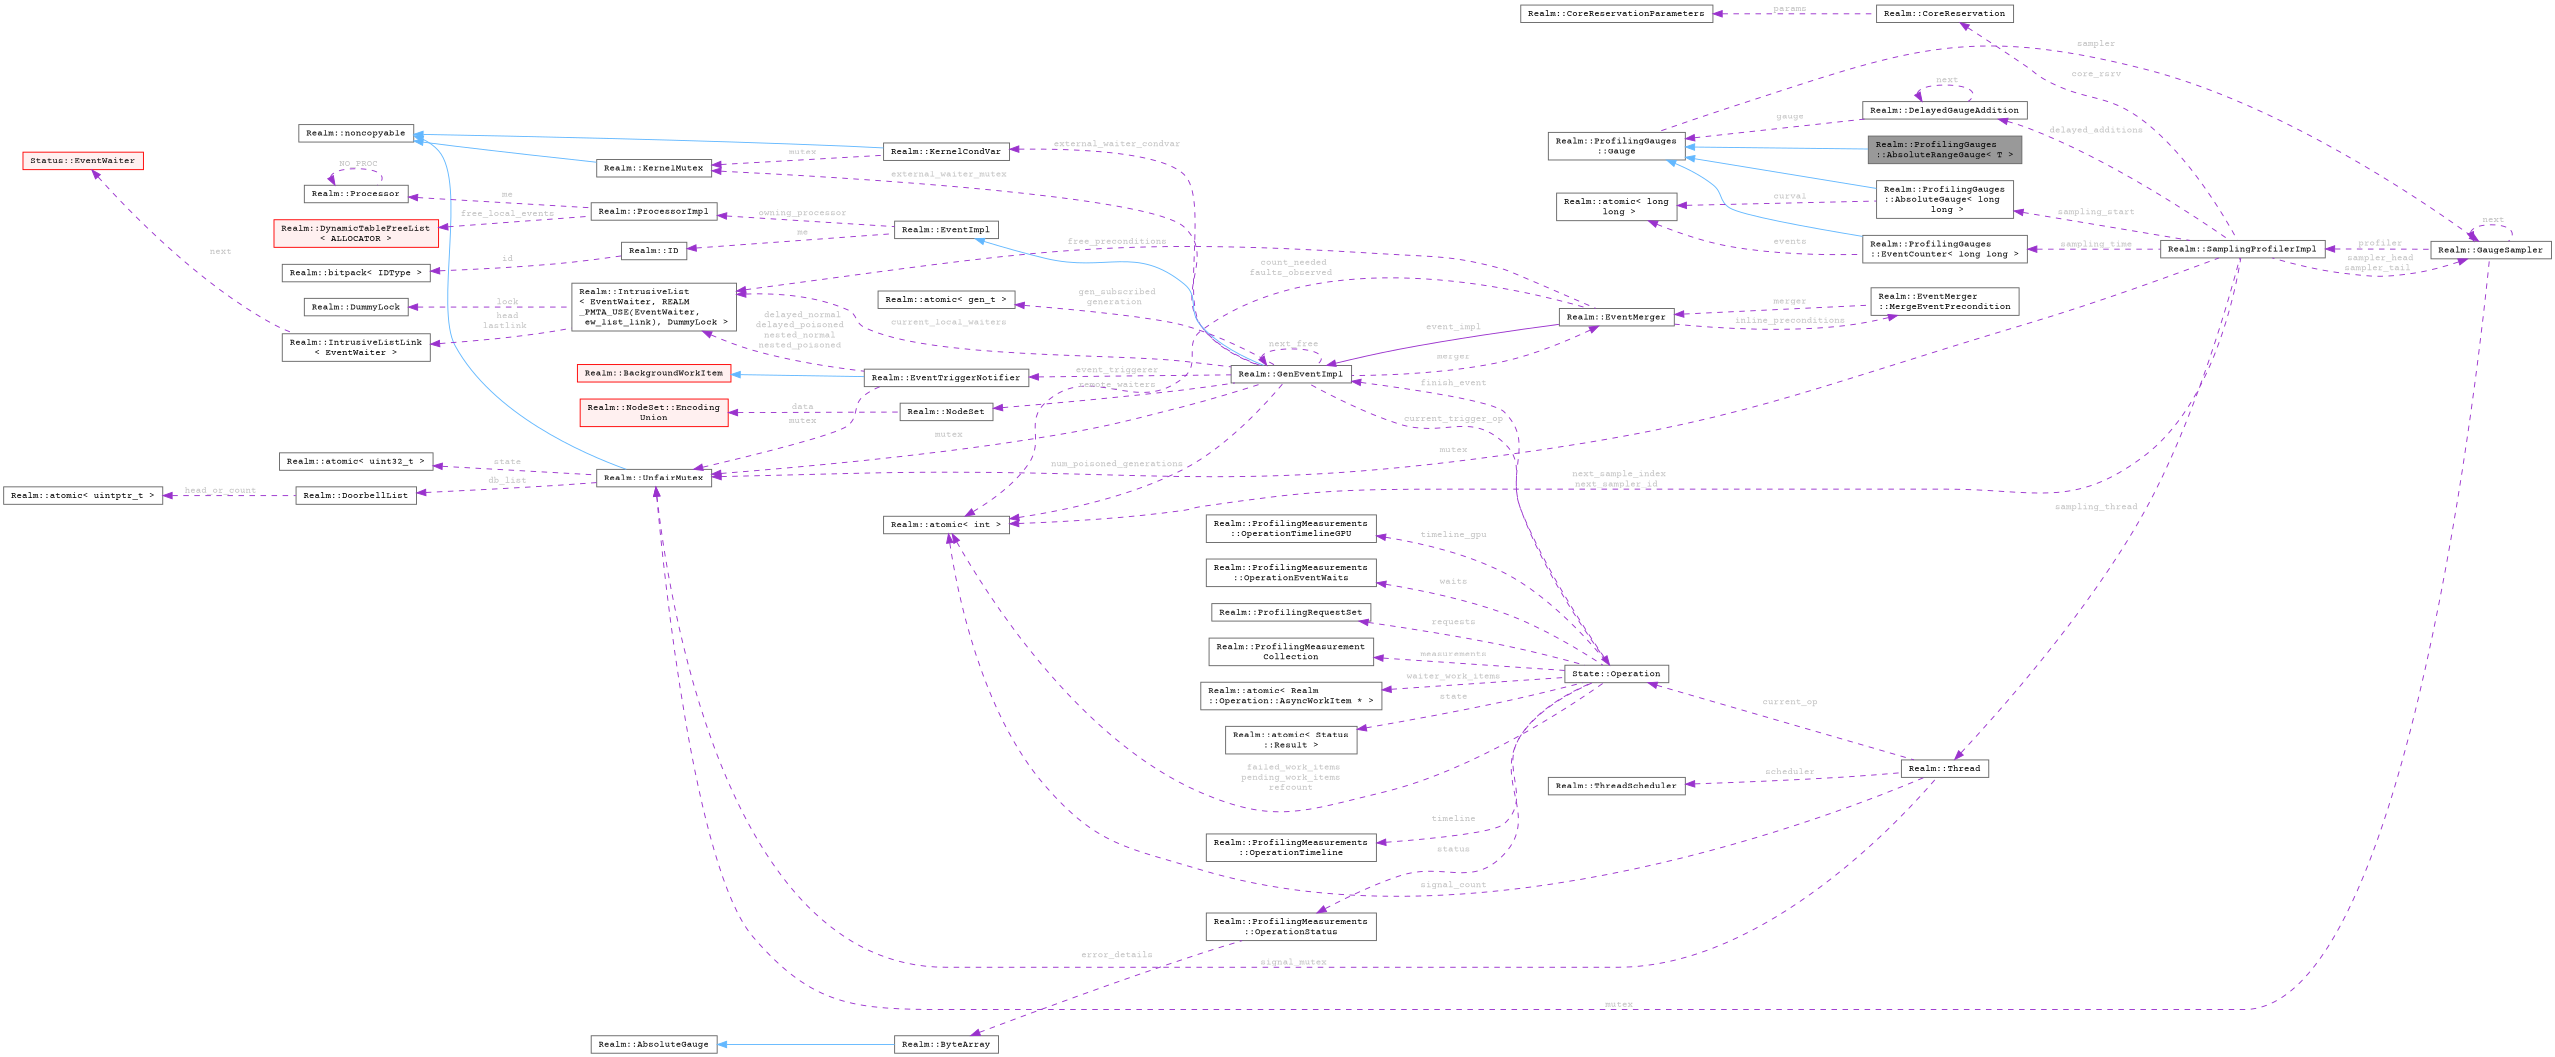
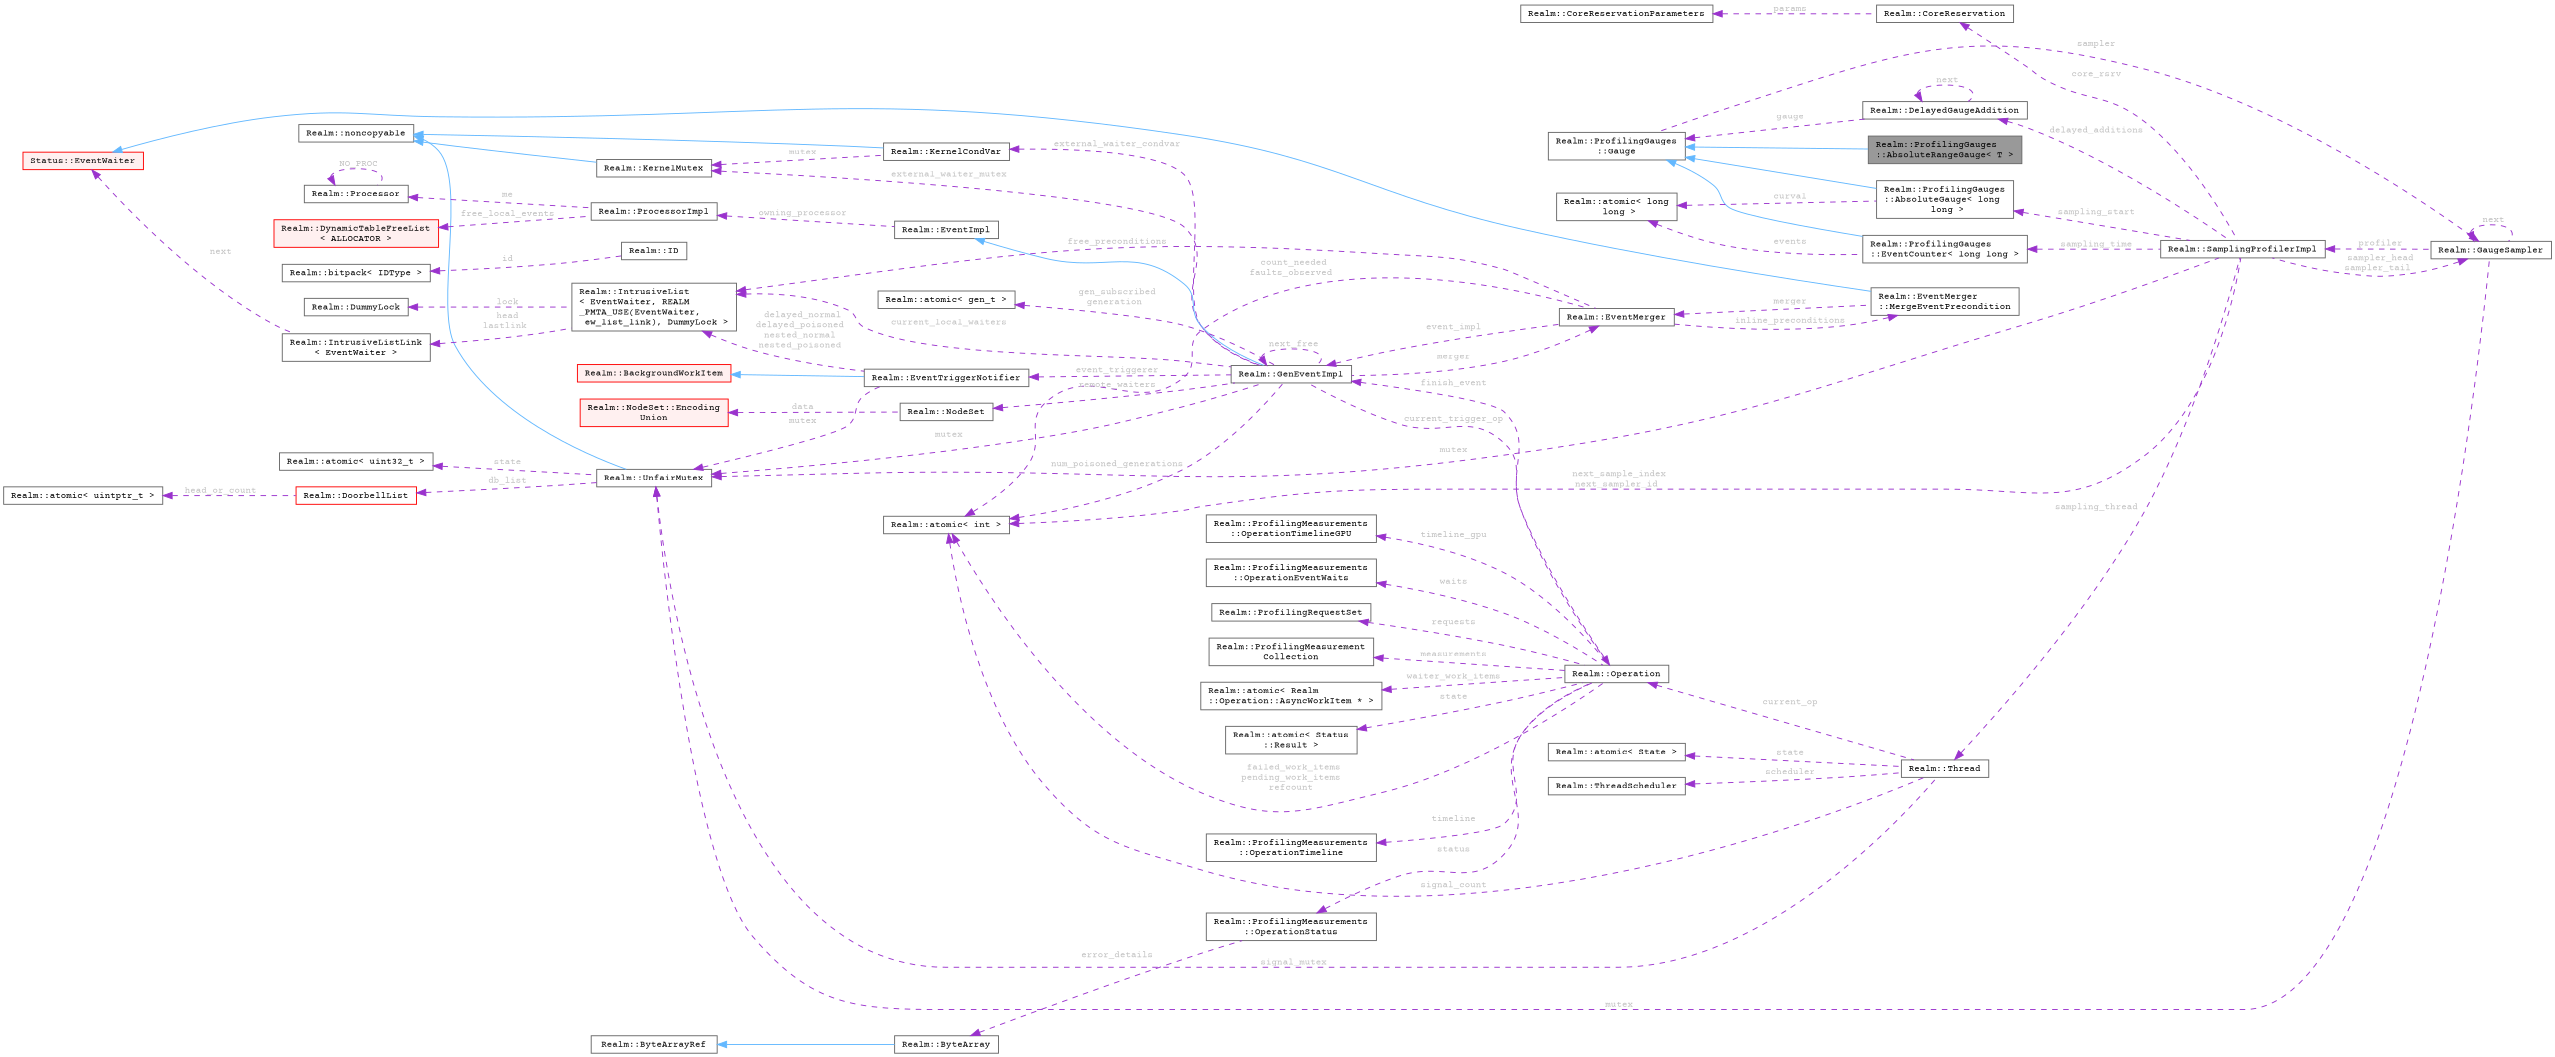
edge "Realm::EventMerger ::MergeEventPrecondition" -> "Status::EventWaiter": added
edge "Realm::EventImpl" -> "Realm::ID": removed, label "me"
edge "Realm::EventMerger" -> "Realm::GenEventImpl": style solid -> dashed
node "Realm::DoorbellList": color gray40 -> red
node "State::Operation": label "State::Operation" -> "Realm::Operation"
node "Realm::atomic< State >": added
node "Realm::AbsoluteGauge": label "Realm::AbsoluteGauge" -> "Realm::ByteArrayRef"
